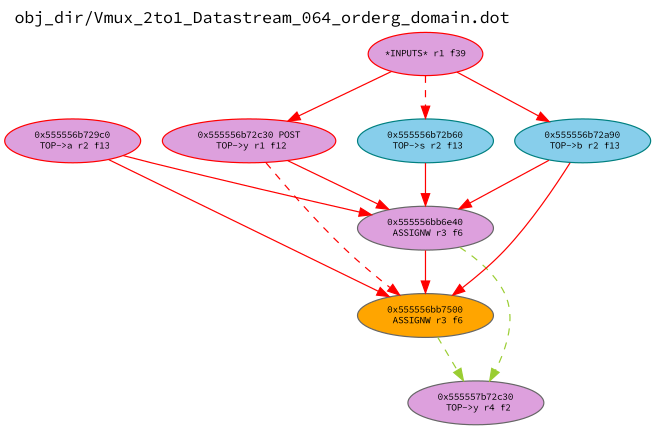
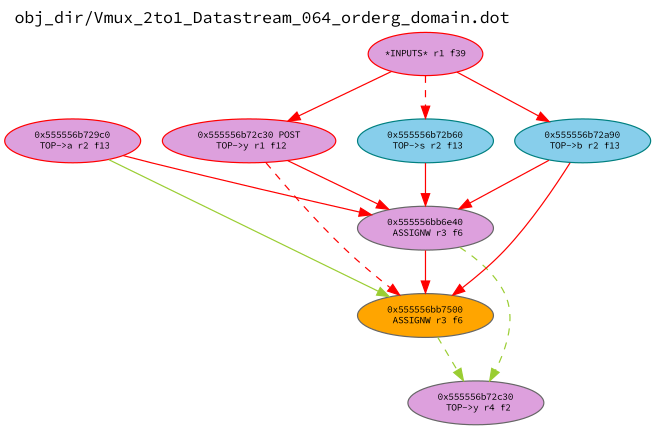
edge "0x555556b729c0 TOP->a r2 f13" -> "0x555556bb7500 ASSIGNW r3 f6": color red -> yellowGreen
node "0x555557b72c30 TOP->y r4 f2": label "0x555557b72c30 TOP->y r4 f2" -> "0x555556b72c30 TOP->y r4 f2"
